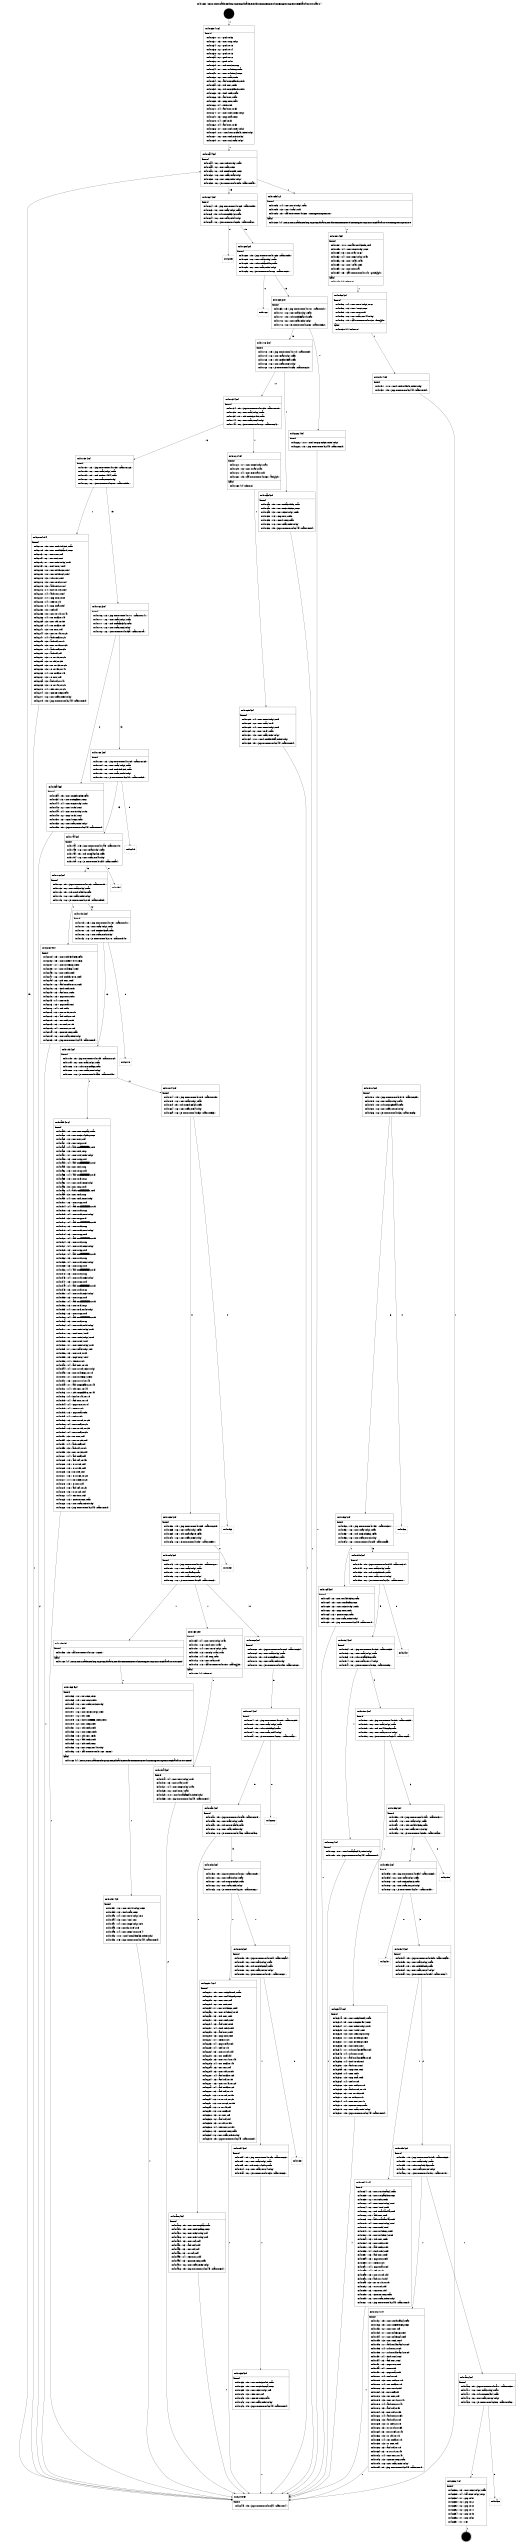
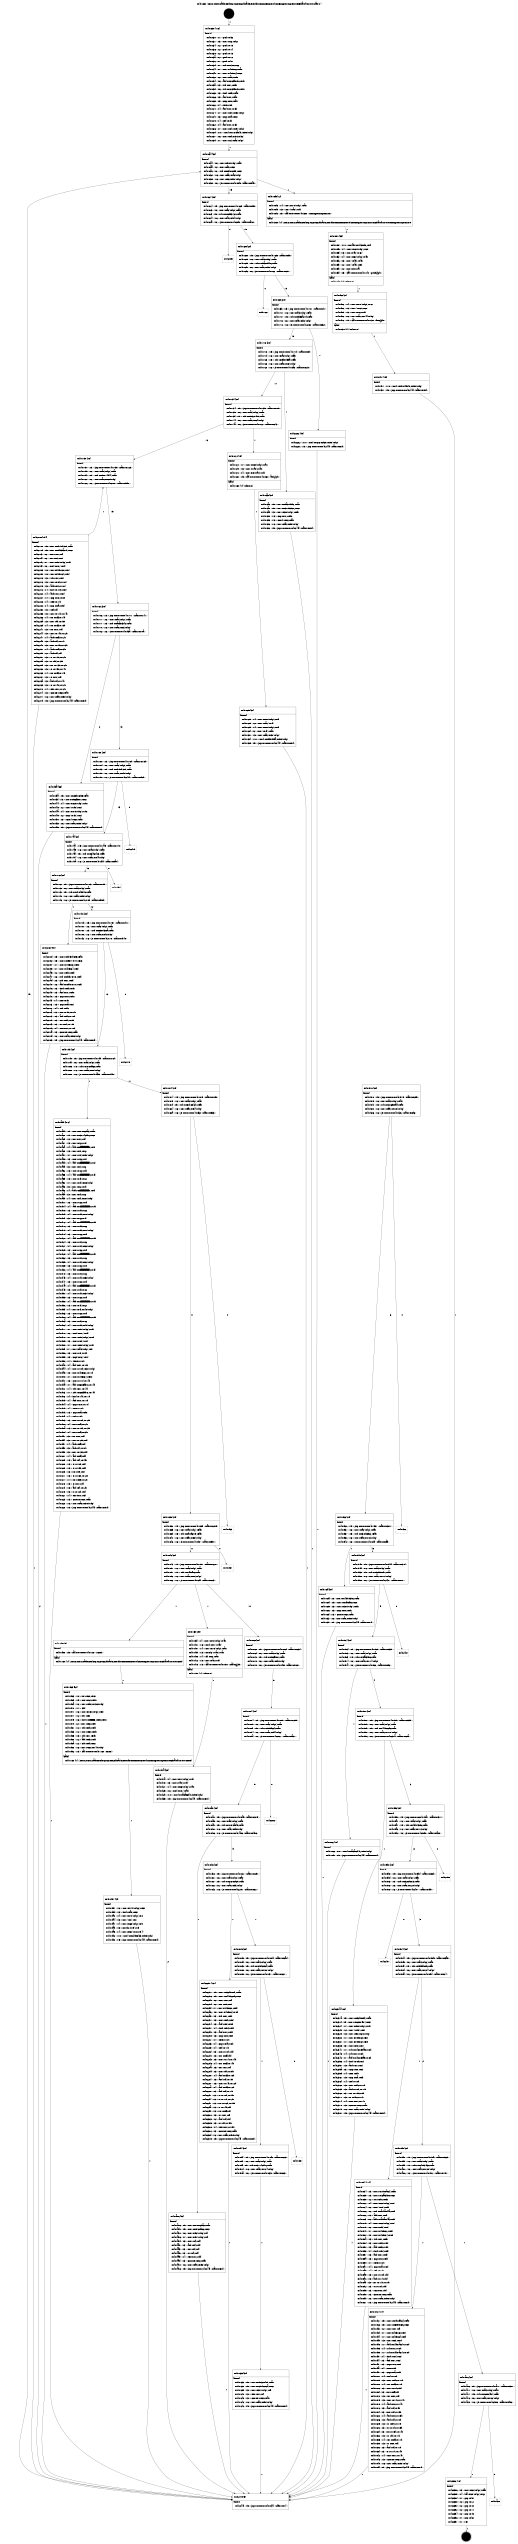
edge "0x401750 [28]" -> "0x4021e8 [154]": reversed
edge "0x401830 [28]" -> "0x40184c [28]": added, label "11"
